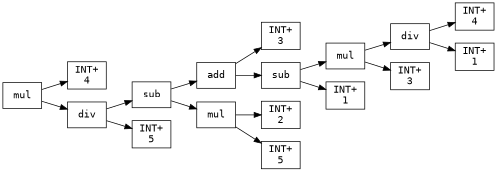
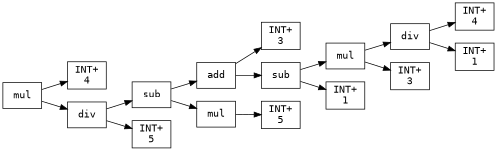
node "INT+ 2": removed
